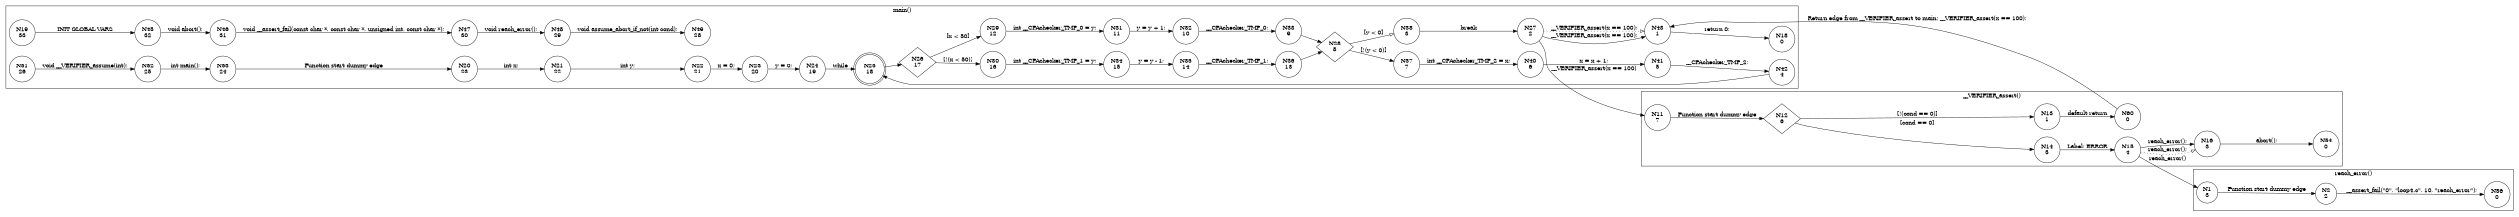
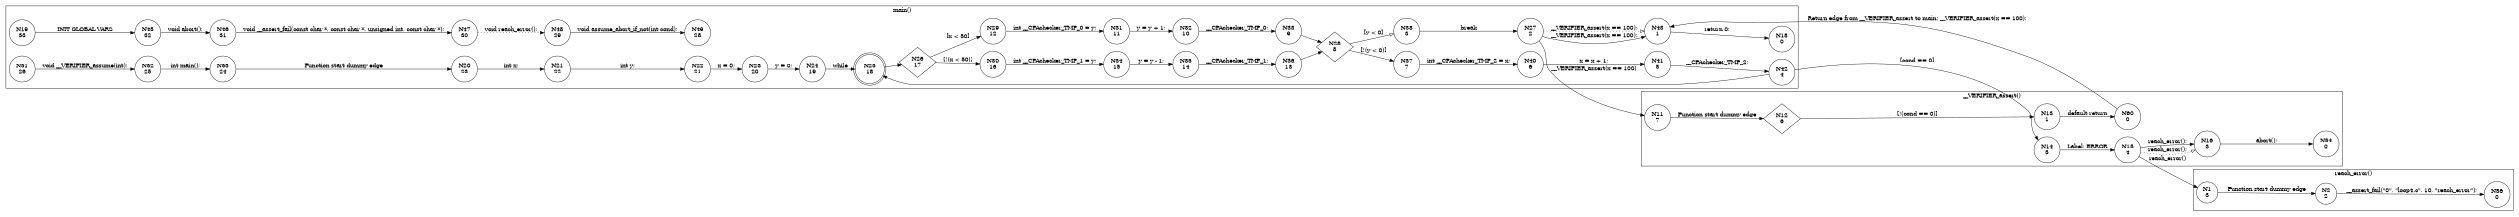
edge "N47 30" -> "N48 29": style solid -> dotted
edge "N12 6" -> "N14 5": now "N42 4" -> "N14 5"
